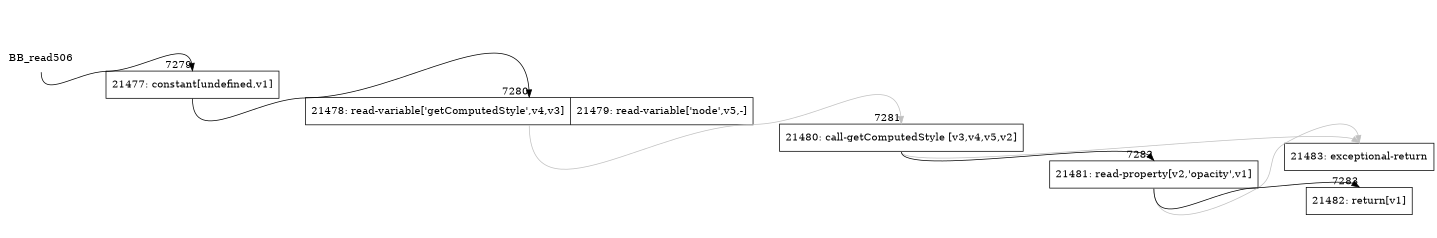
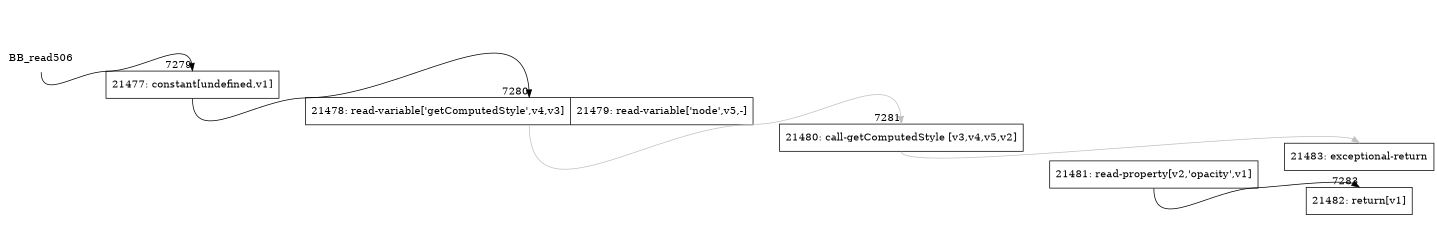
edge "21480: call-getComputedStyle [v3,v4,v5,v2]" -> "21481: read-property[v2,'opacity',v1]": removed
edge "21481: read-property[v2,'opacity',v1]" -> "21483: exceptional-return": removed
